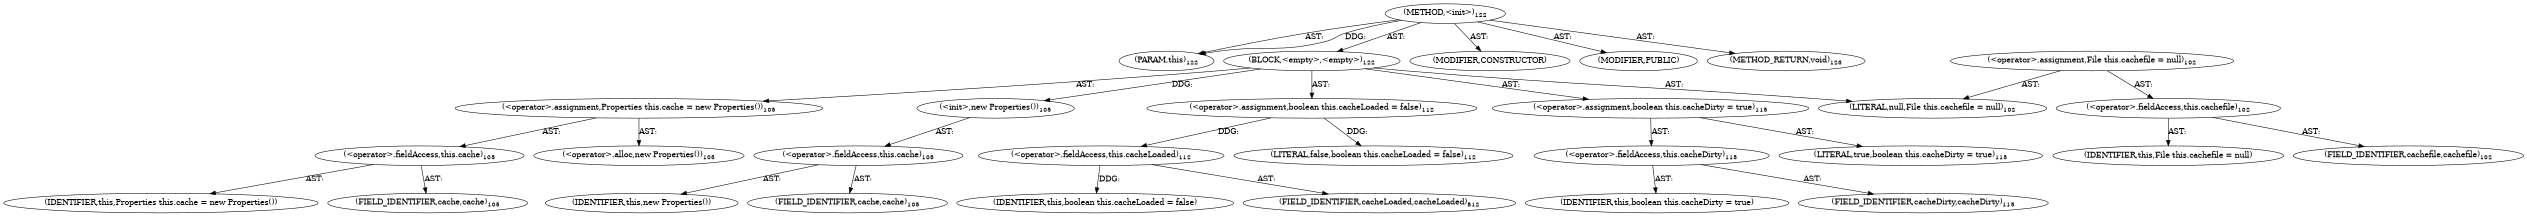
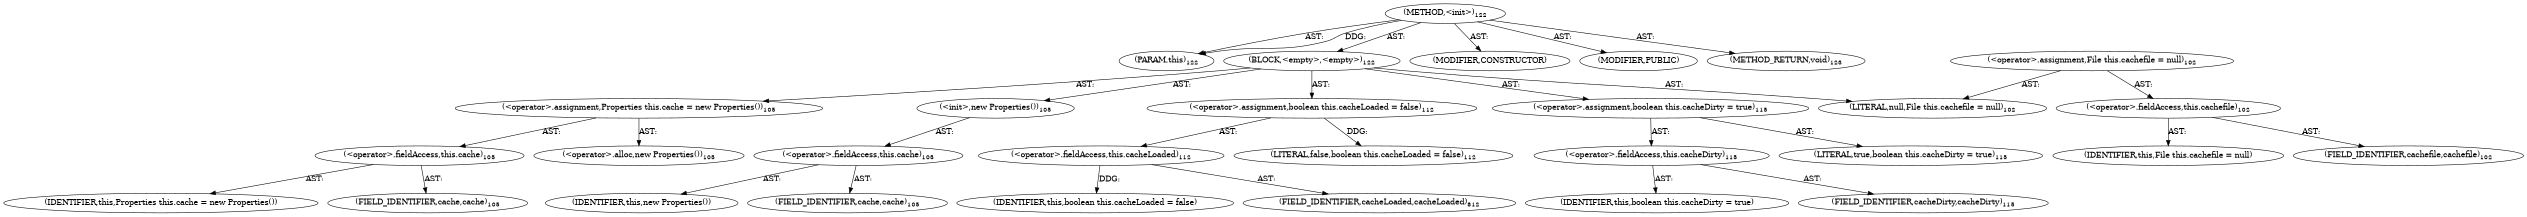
edge "(BLOCK,<empty>,<empty>)" -> "(<init>,new Properties())": label "DDG: " -> "AST: "
edge "(<operator>.assignment,boolean this.cacheLoaded = false)" -> "(<operator>.fieldAccess,this.cacheLoaded)": label "DDG: " -> "AST: "
